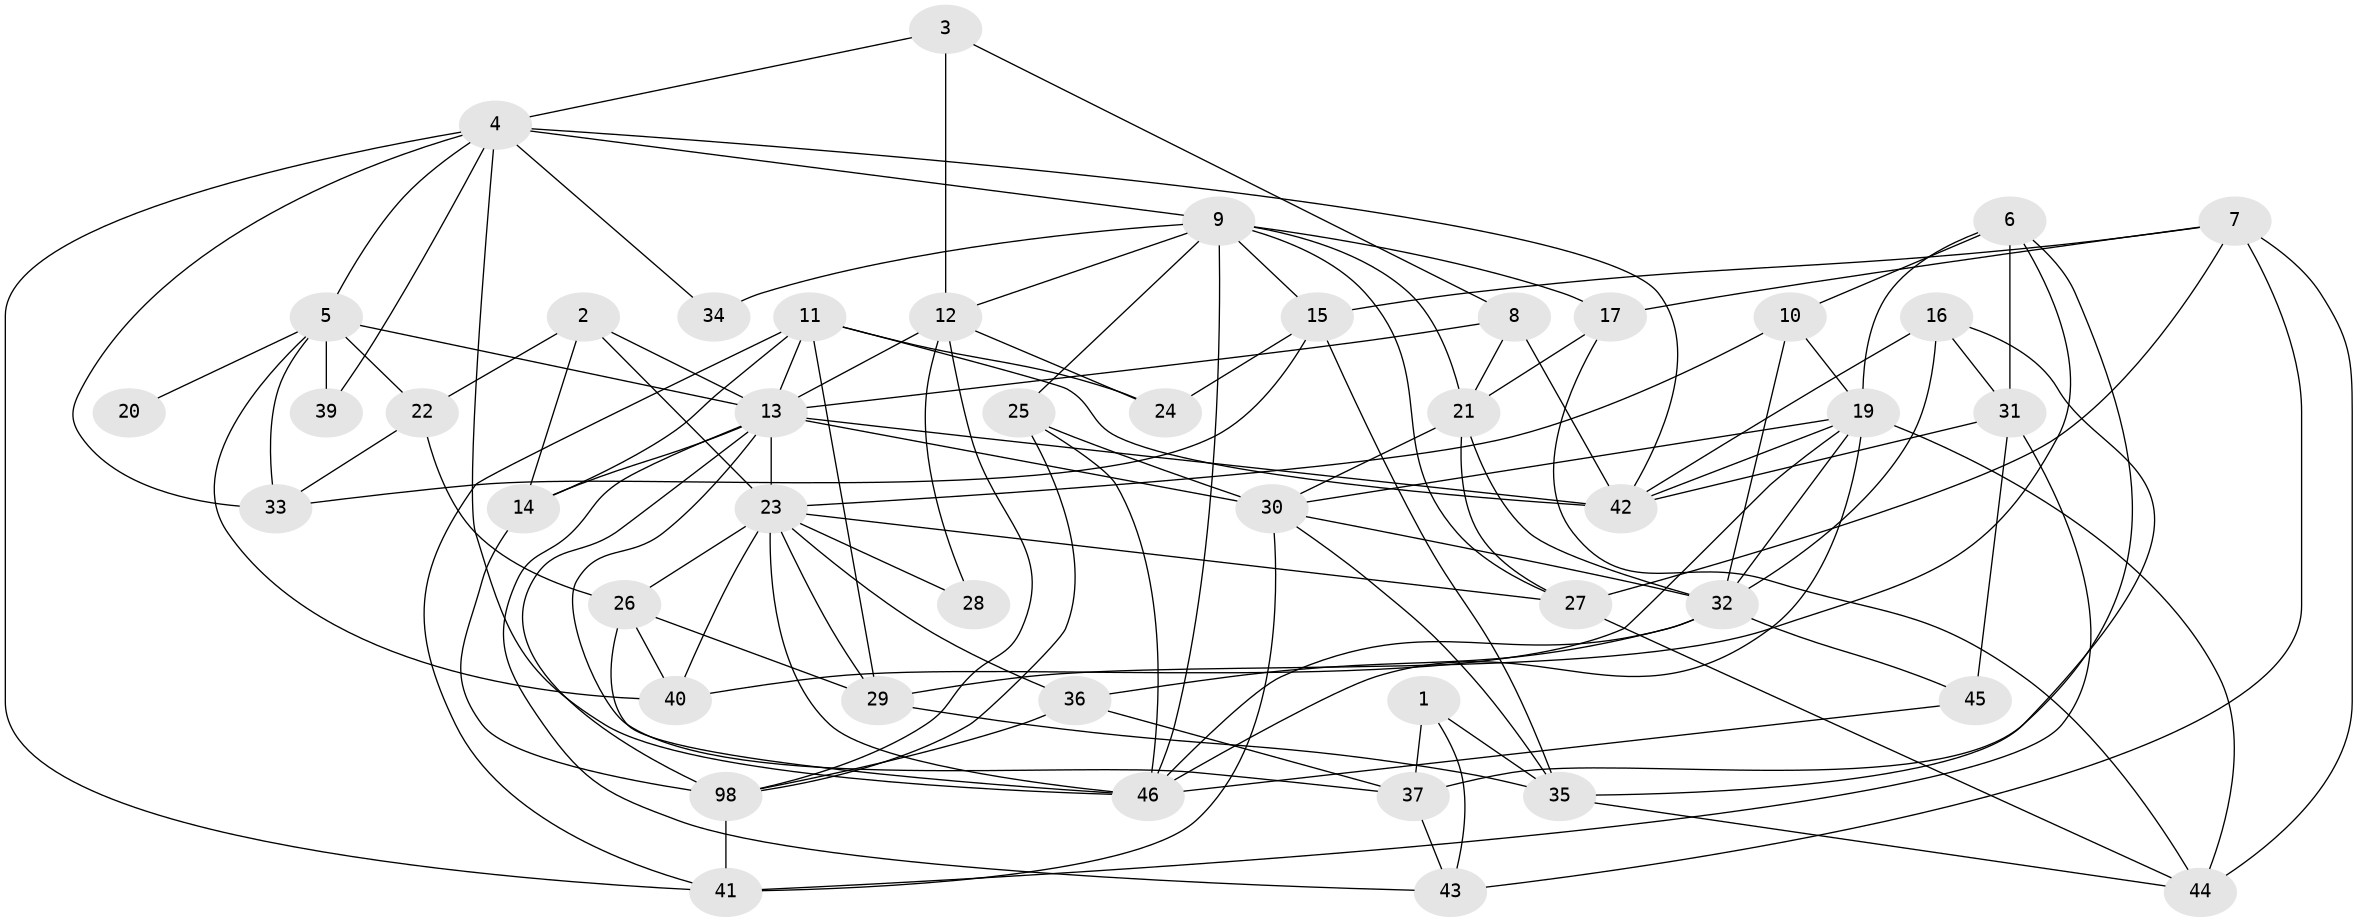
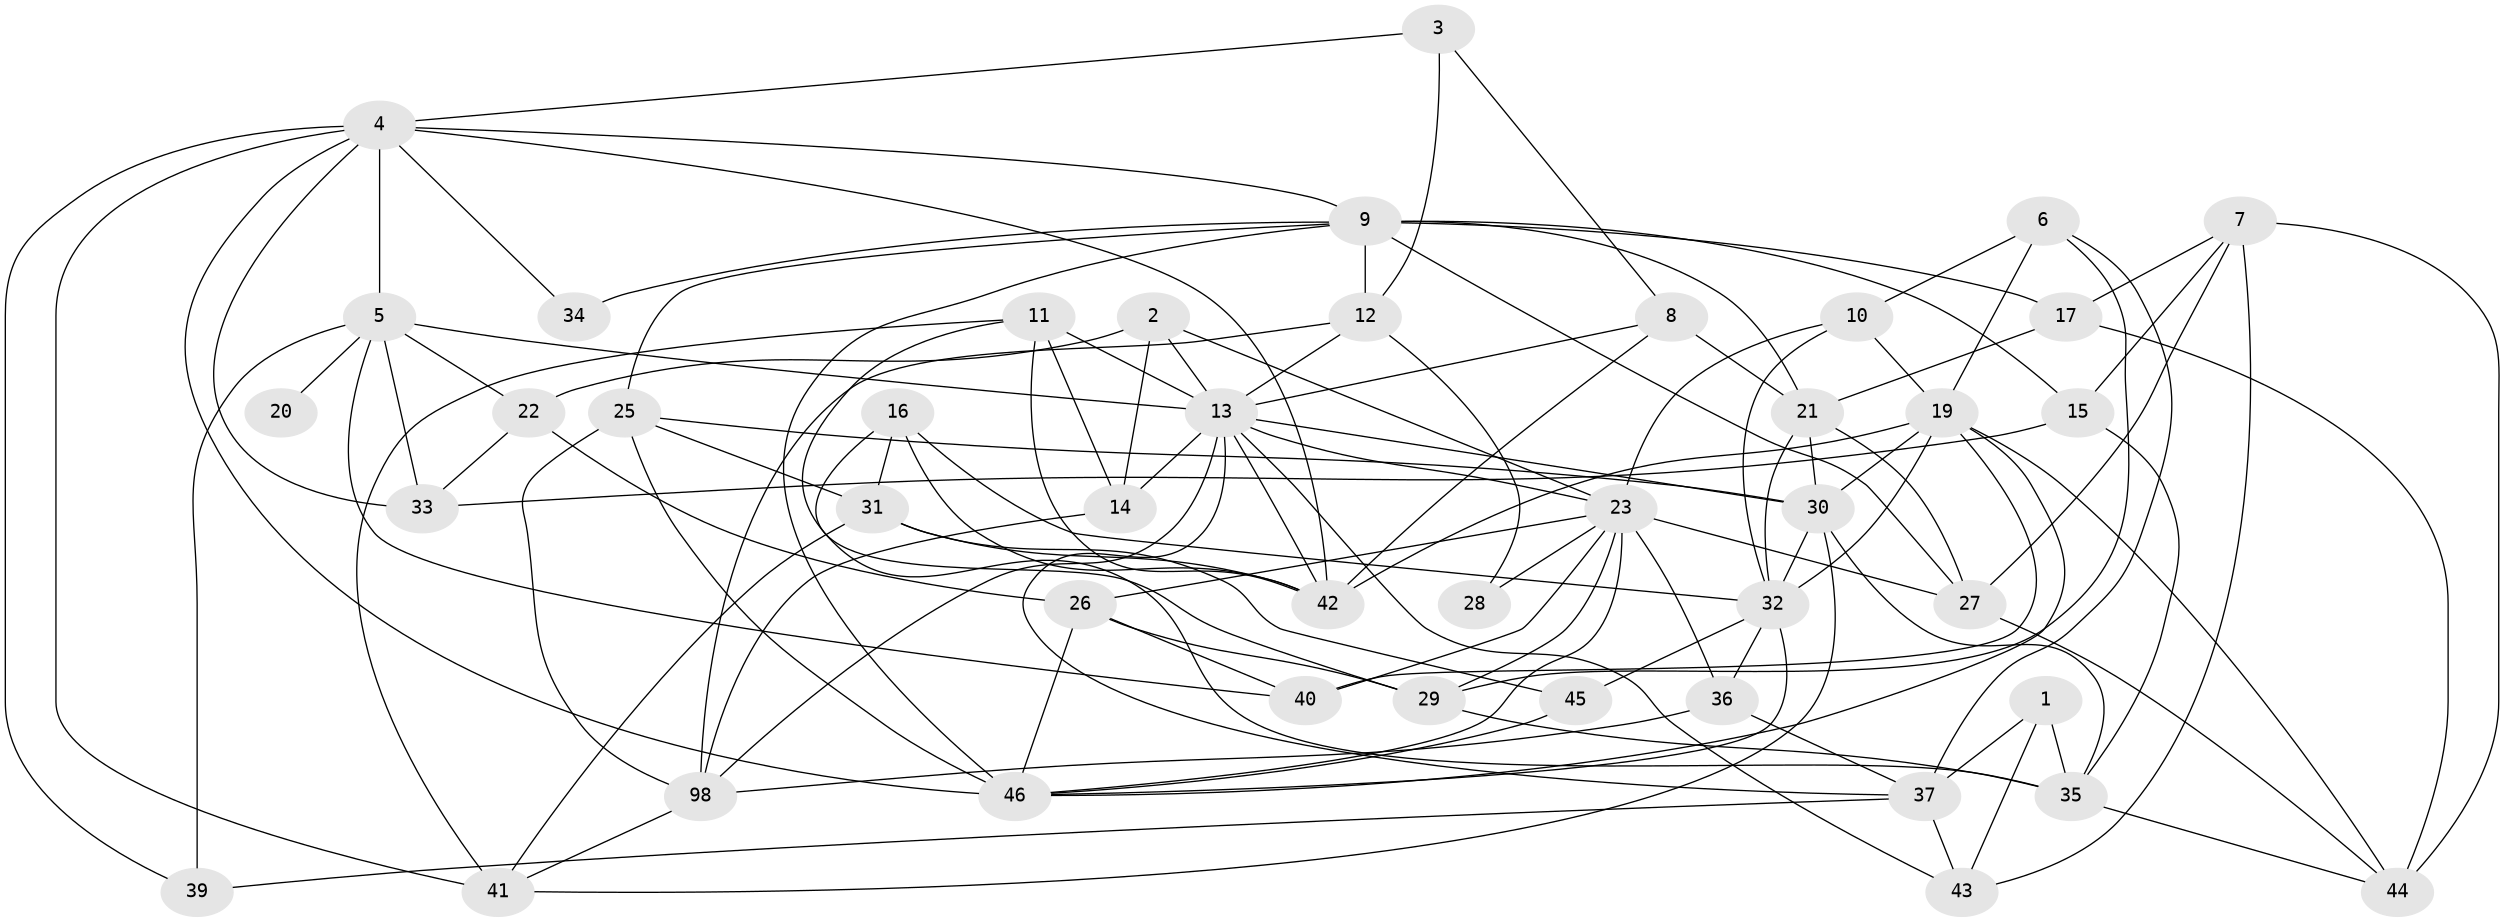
edge "6" -- "31": now "25" -- "31"
node "24": removed
edge "37" -- "39": added
